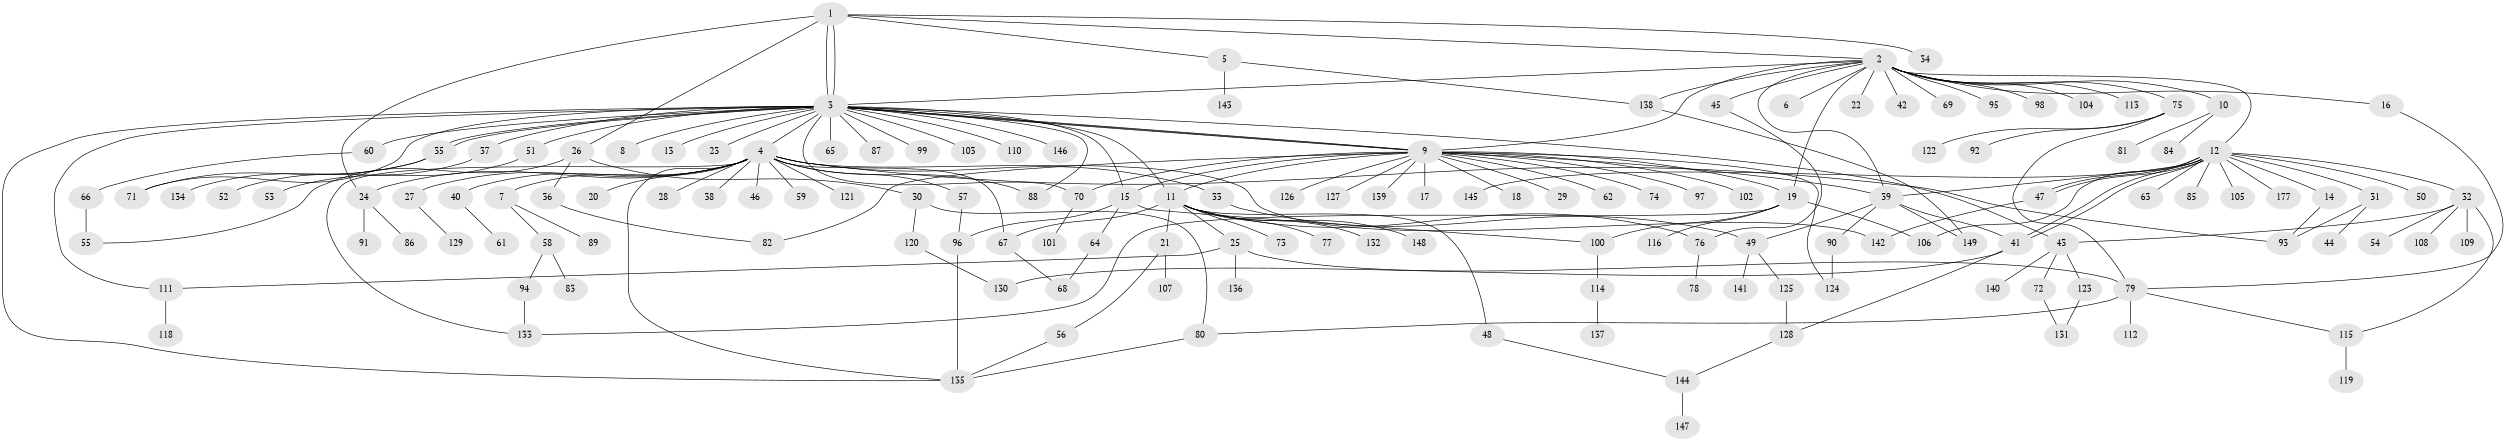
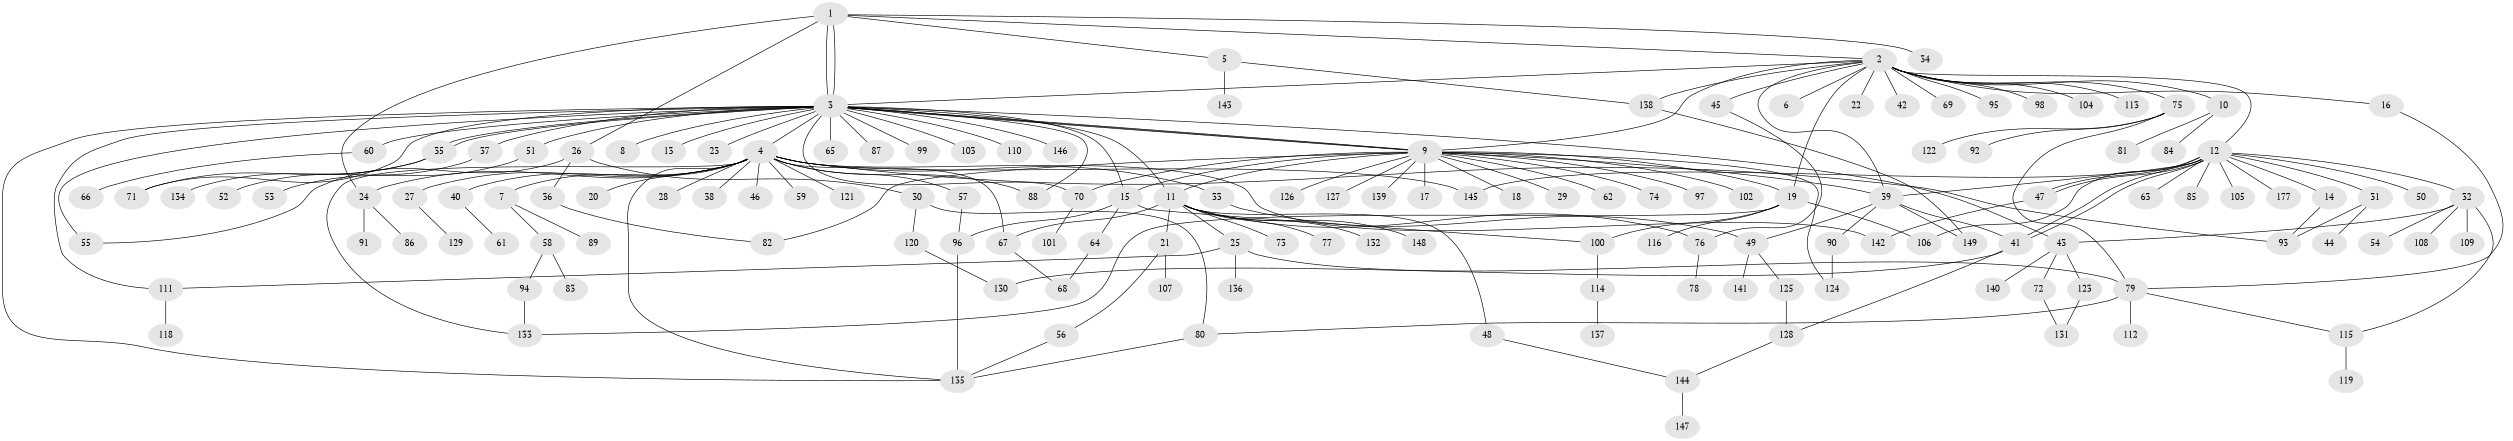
edge "4" -- "145": added
edge "66" -- "55": now "3" -- "55"
